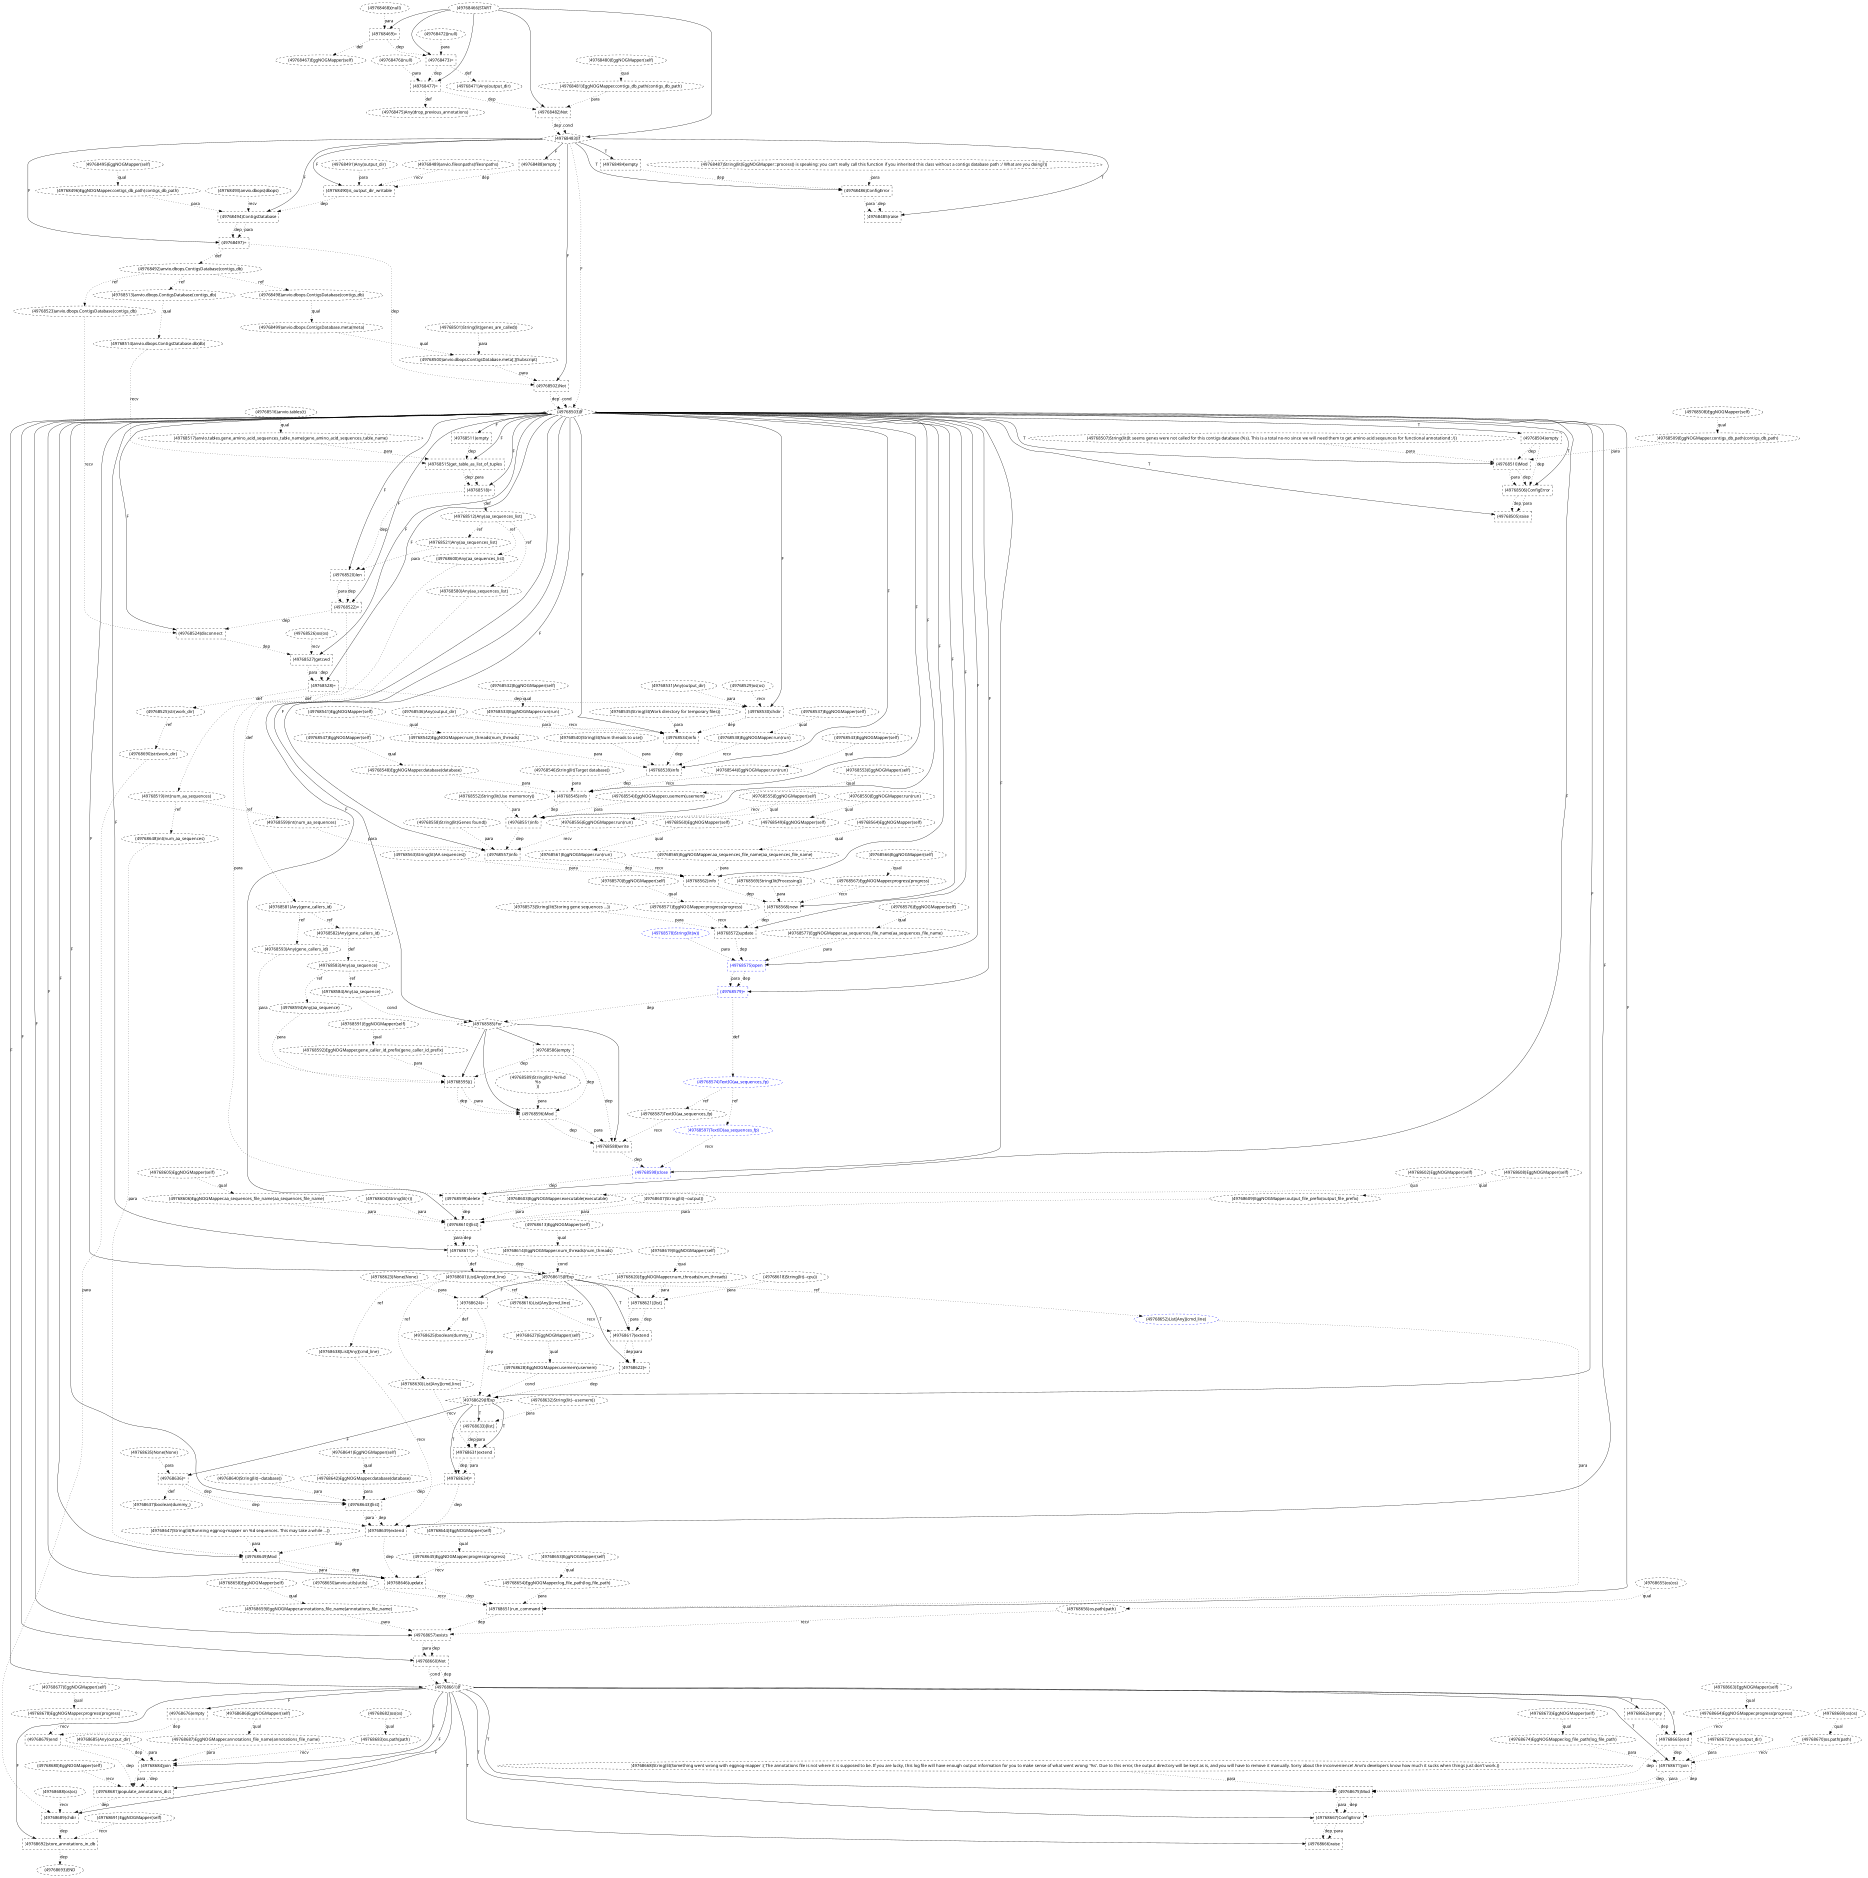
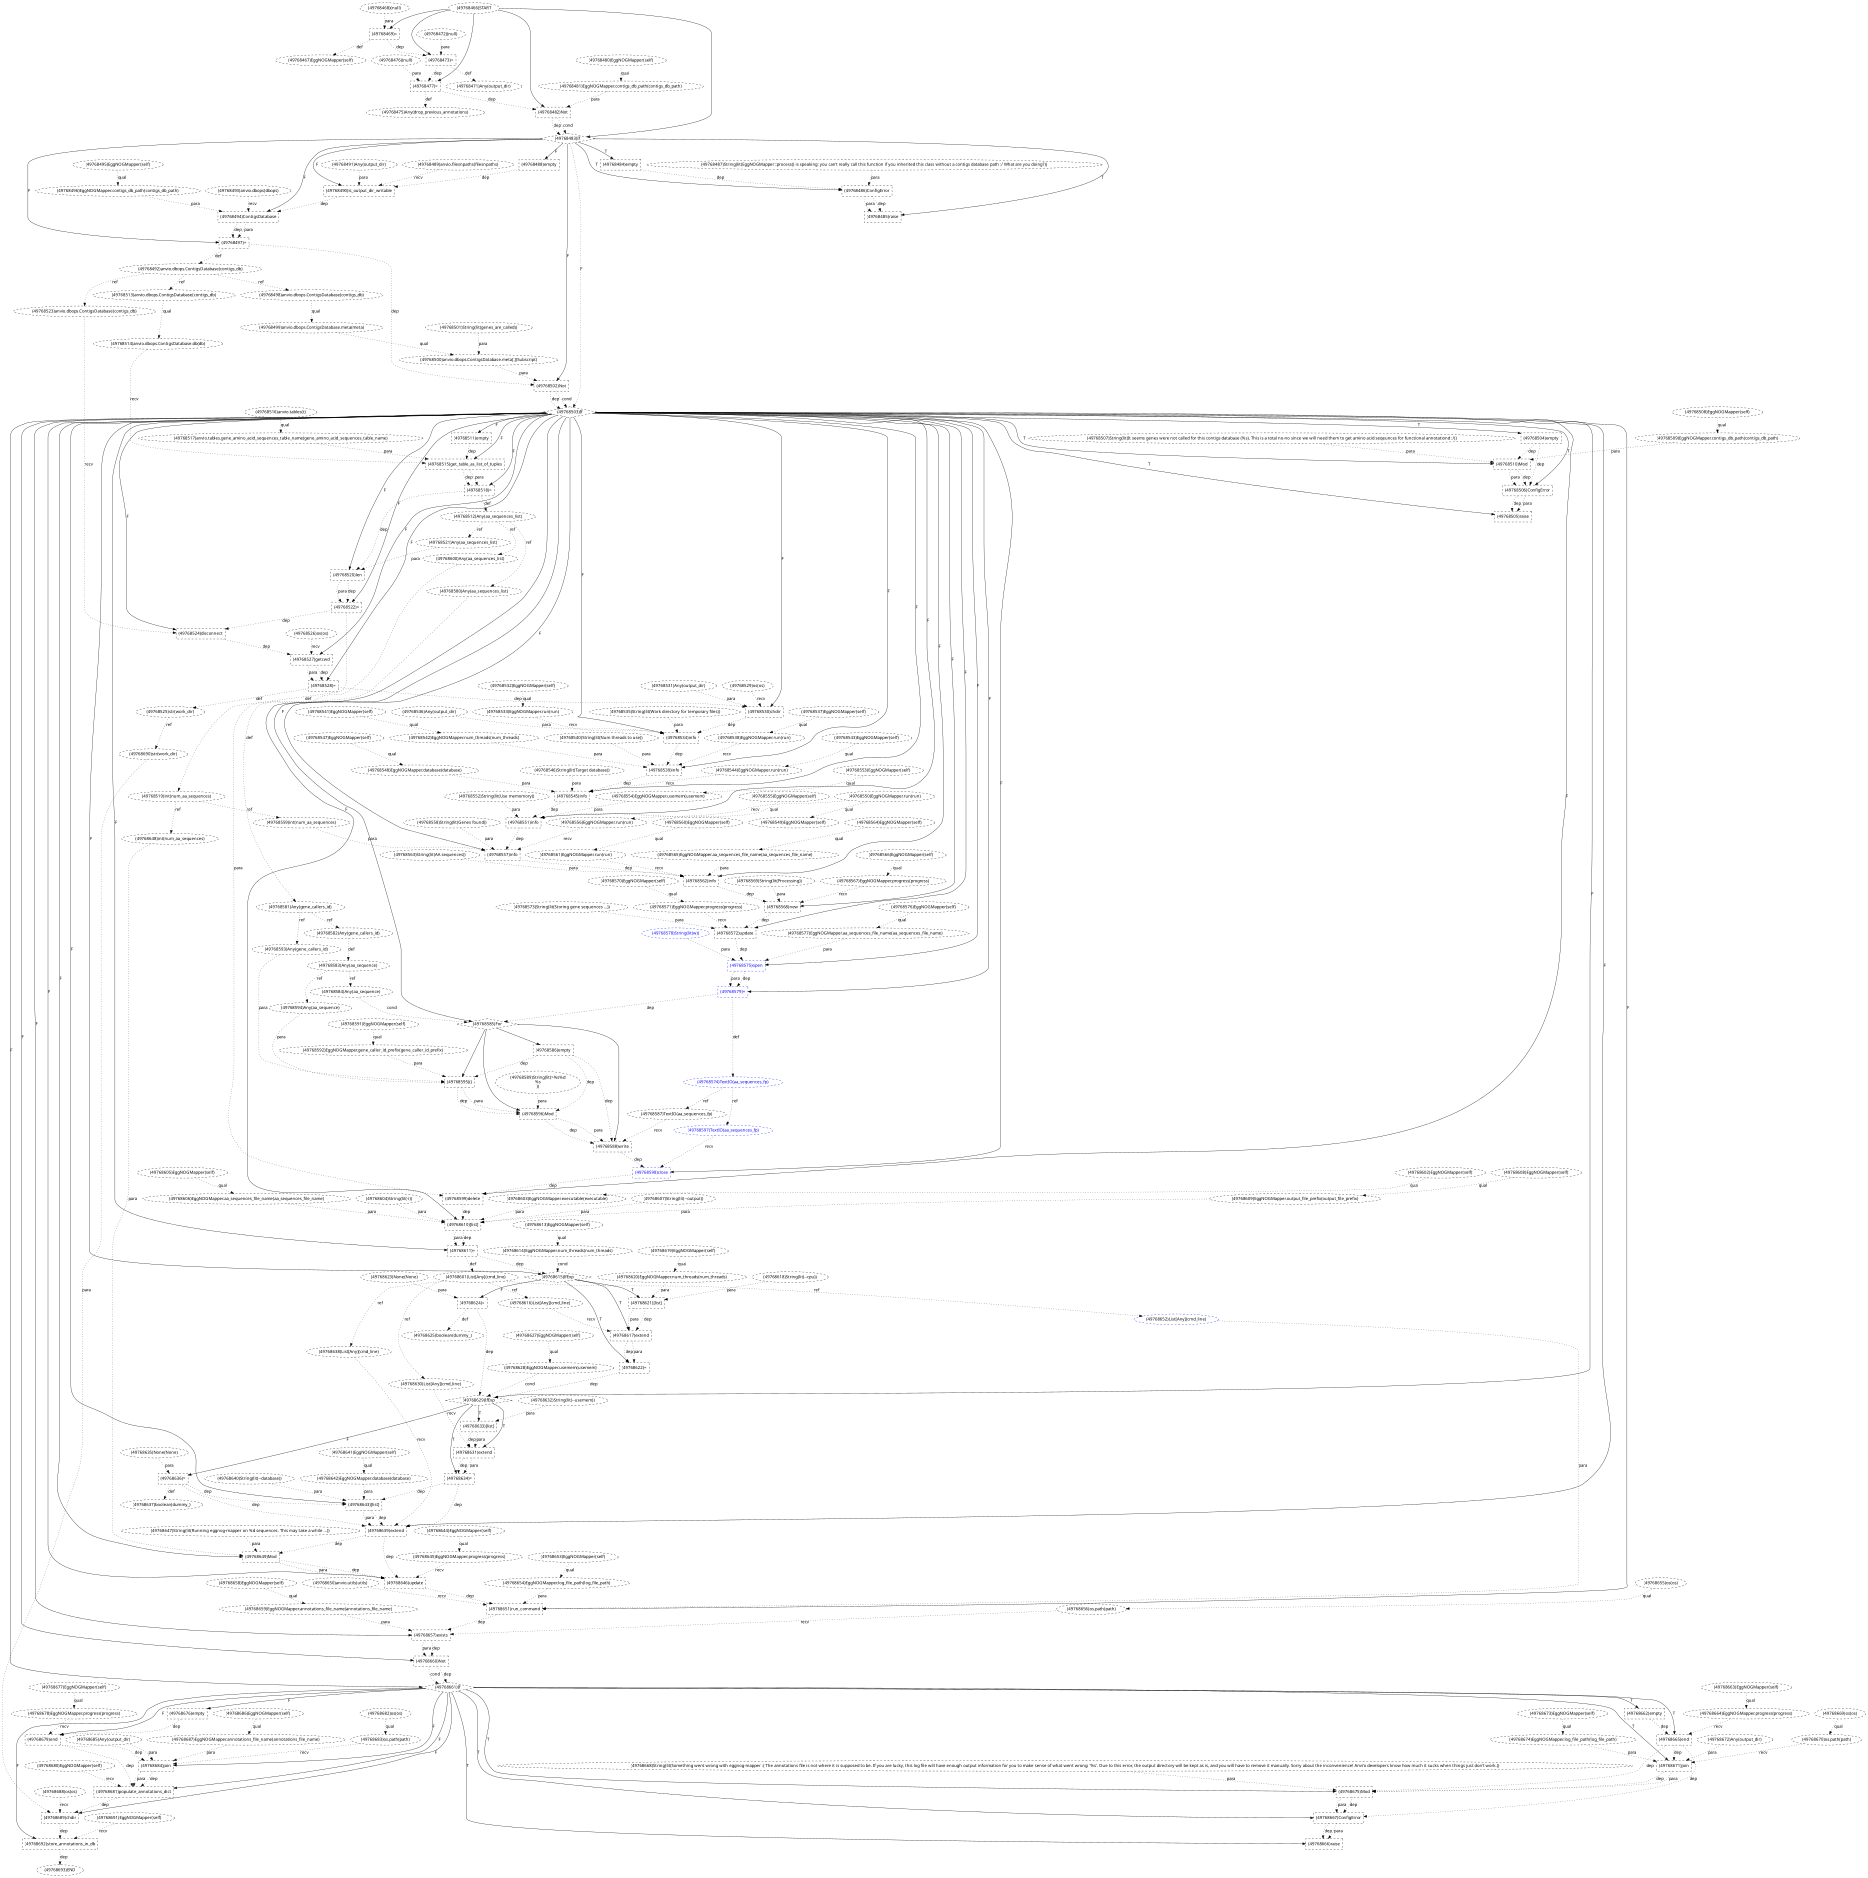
edge "(49768661)If" -> "(49768679)end": added, label "F"
